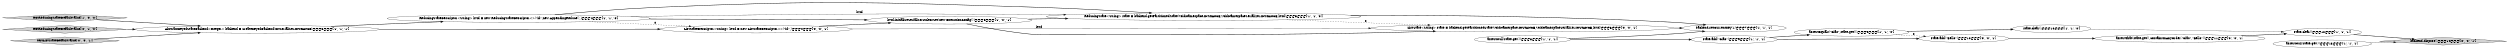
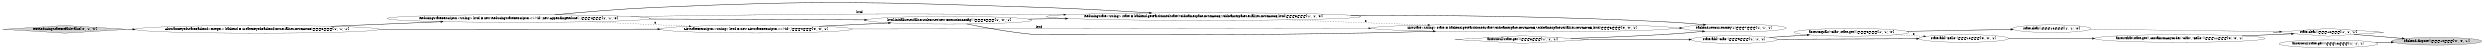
node "testReducingStateDefaultValue['1', '0', '0']": removed
node "state.clear()@@@12@@@['1', '1', '1']": shape ellipse -> diamond
node "assertNull(state.get())@@@8@@@['1', '1', '1']": shape ellipse -> diamond
node "testListStateDefaultValue['0', '0', '1']": removed
node "backend.dispose()@@@14@@@['0', '0', '1']": shape diamond -> ellipse
edge "assertNull(state.get())@@@13@@@['1', '1', '1']" -> "backend.dispose()@@@14@@@['0', '0', '1']": style solid -> bold
